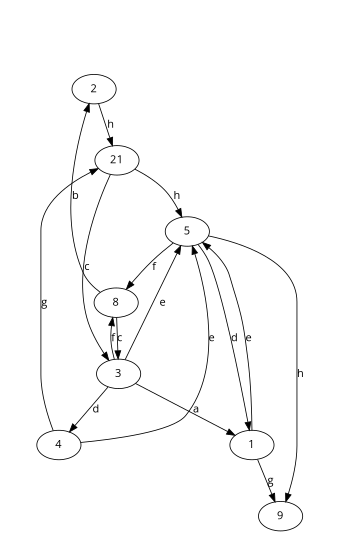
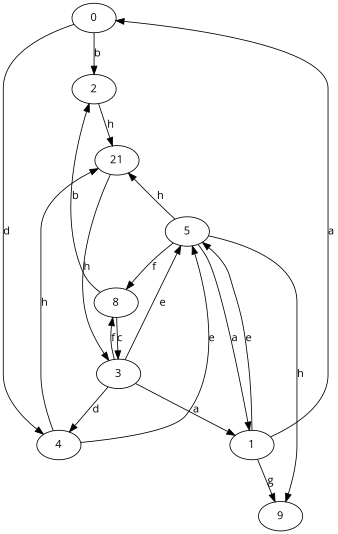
node "0": added
edge "21" -> "5": reversed
edge "21" -> "3": label "c" -> "h"
edge "4" -> "21": label "g" -> "h"
edge "5" -> "1": label "d" -> "a"
